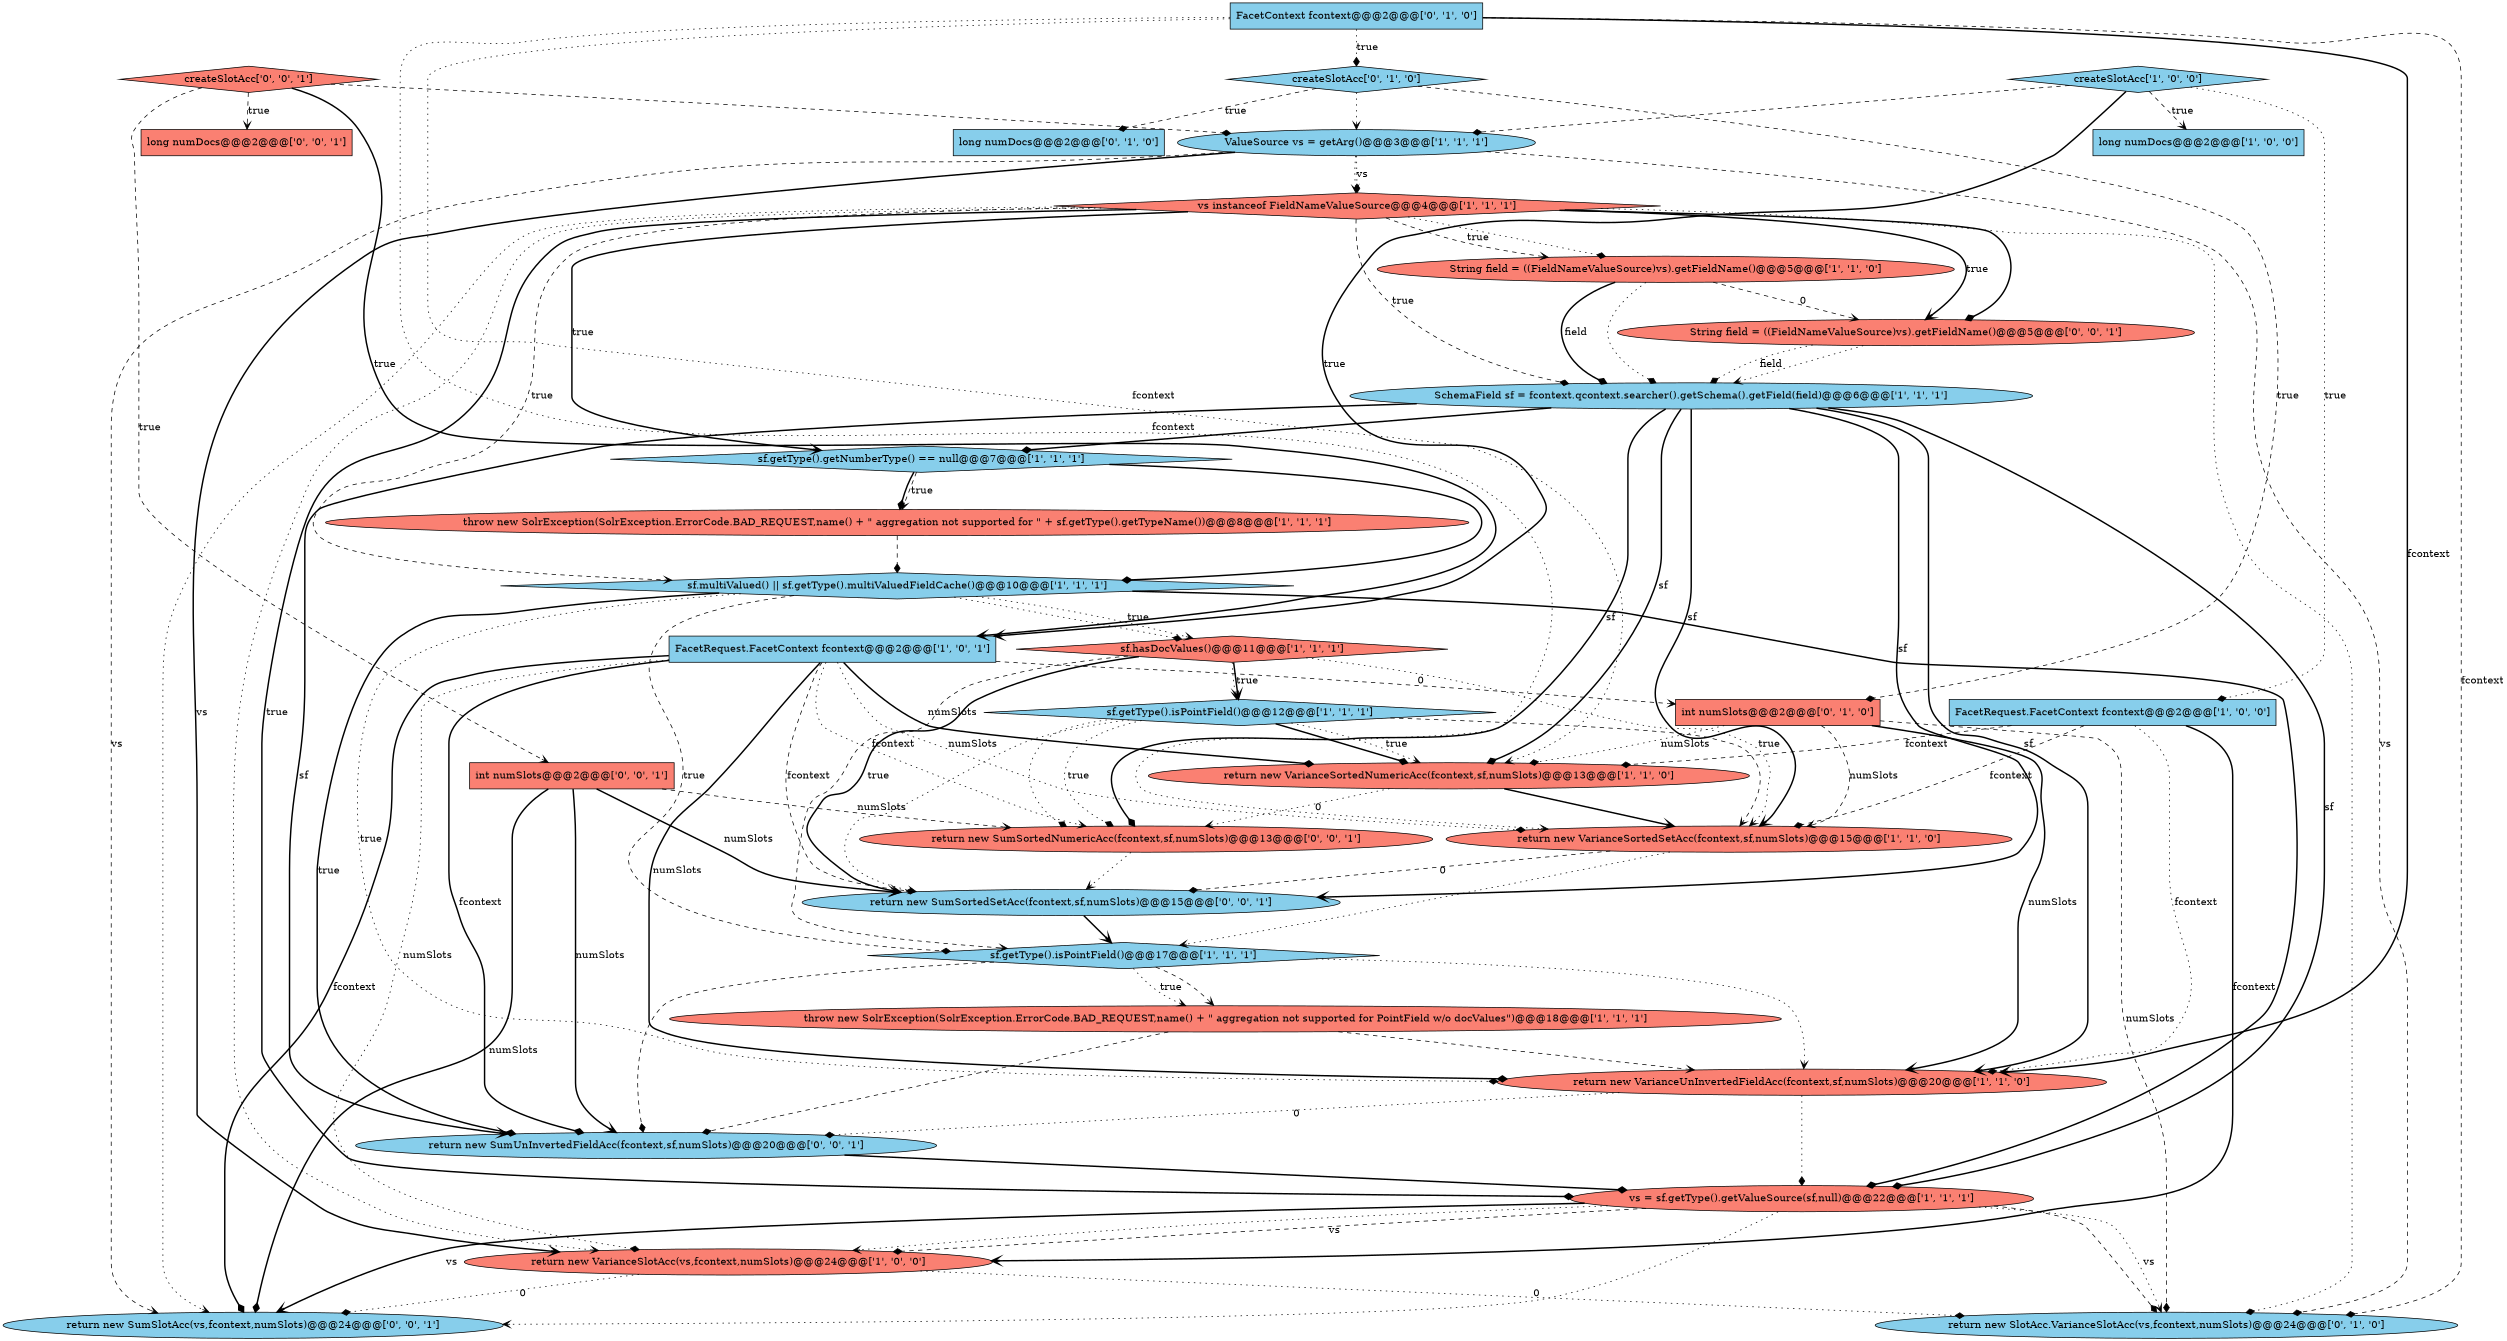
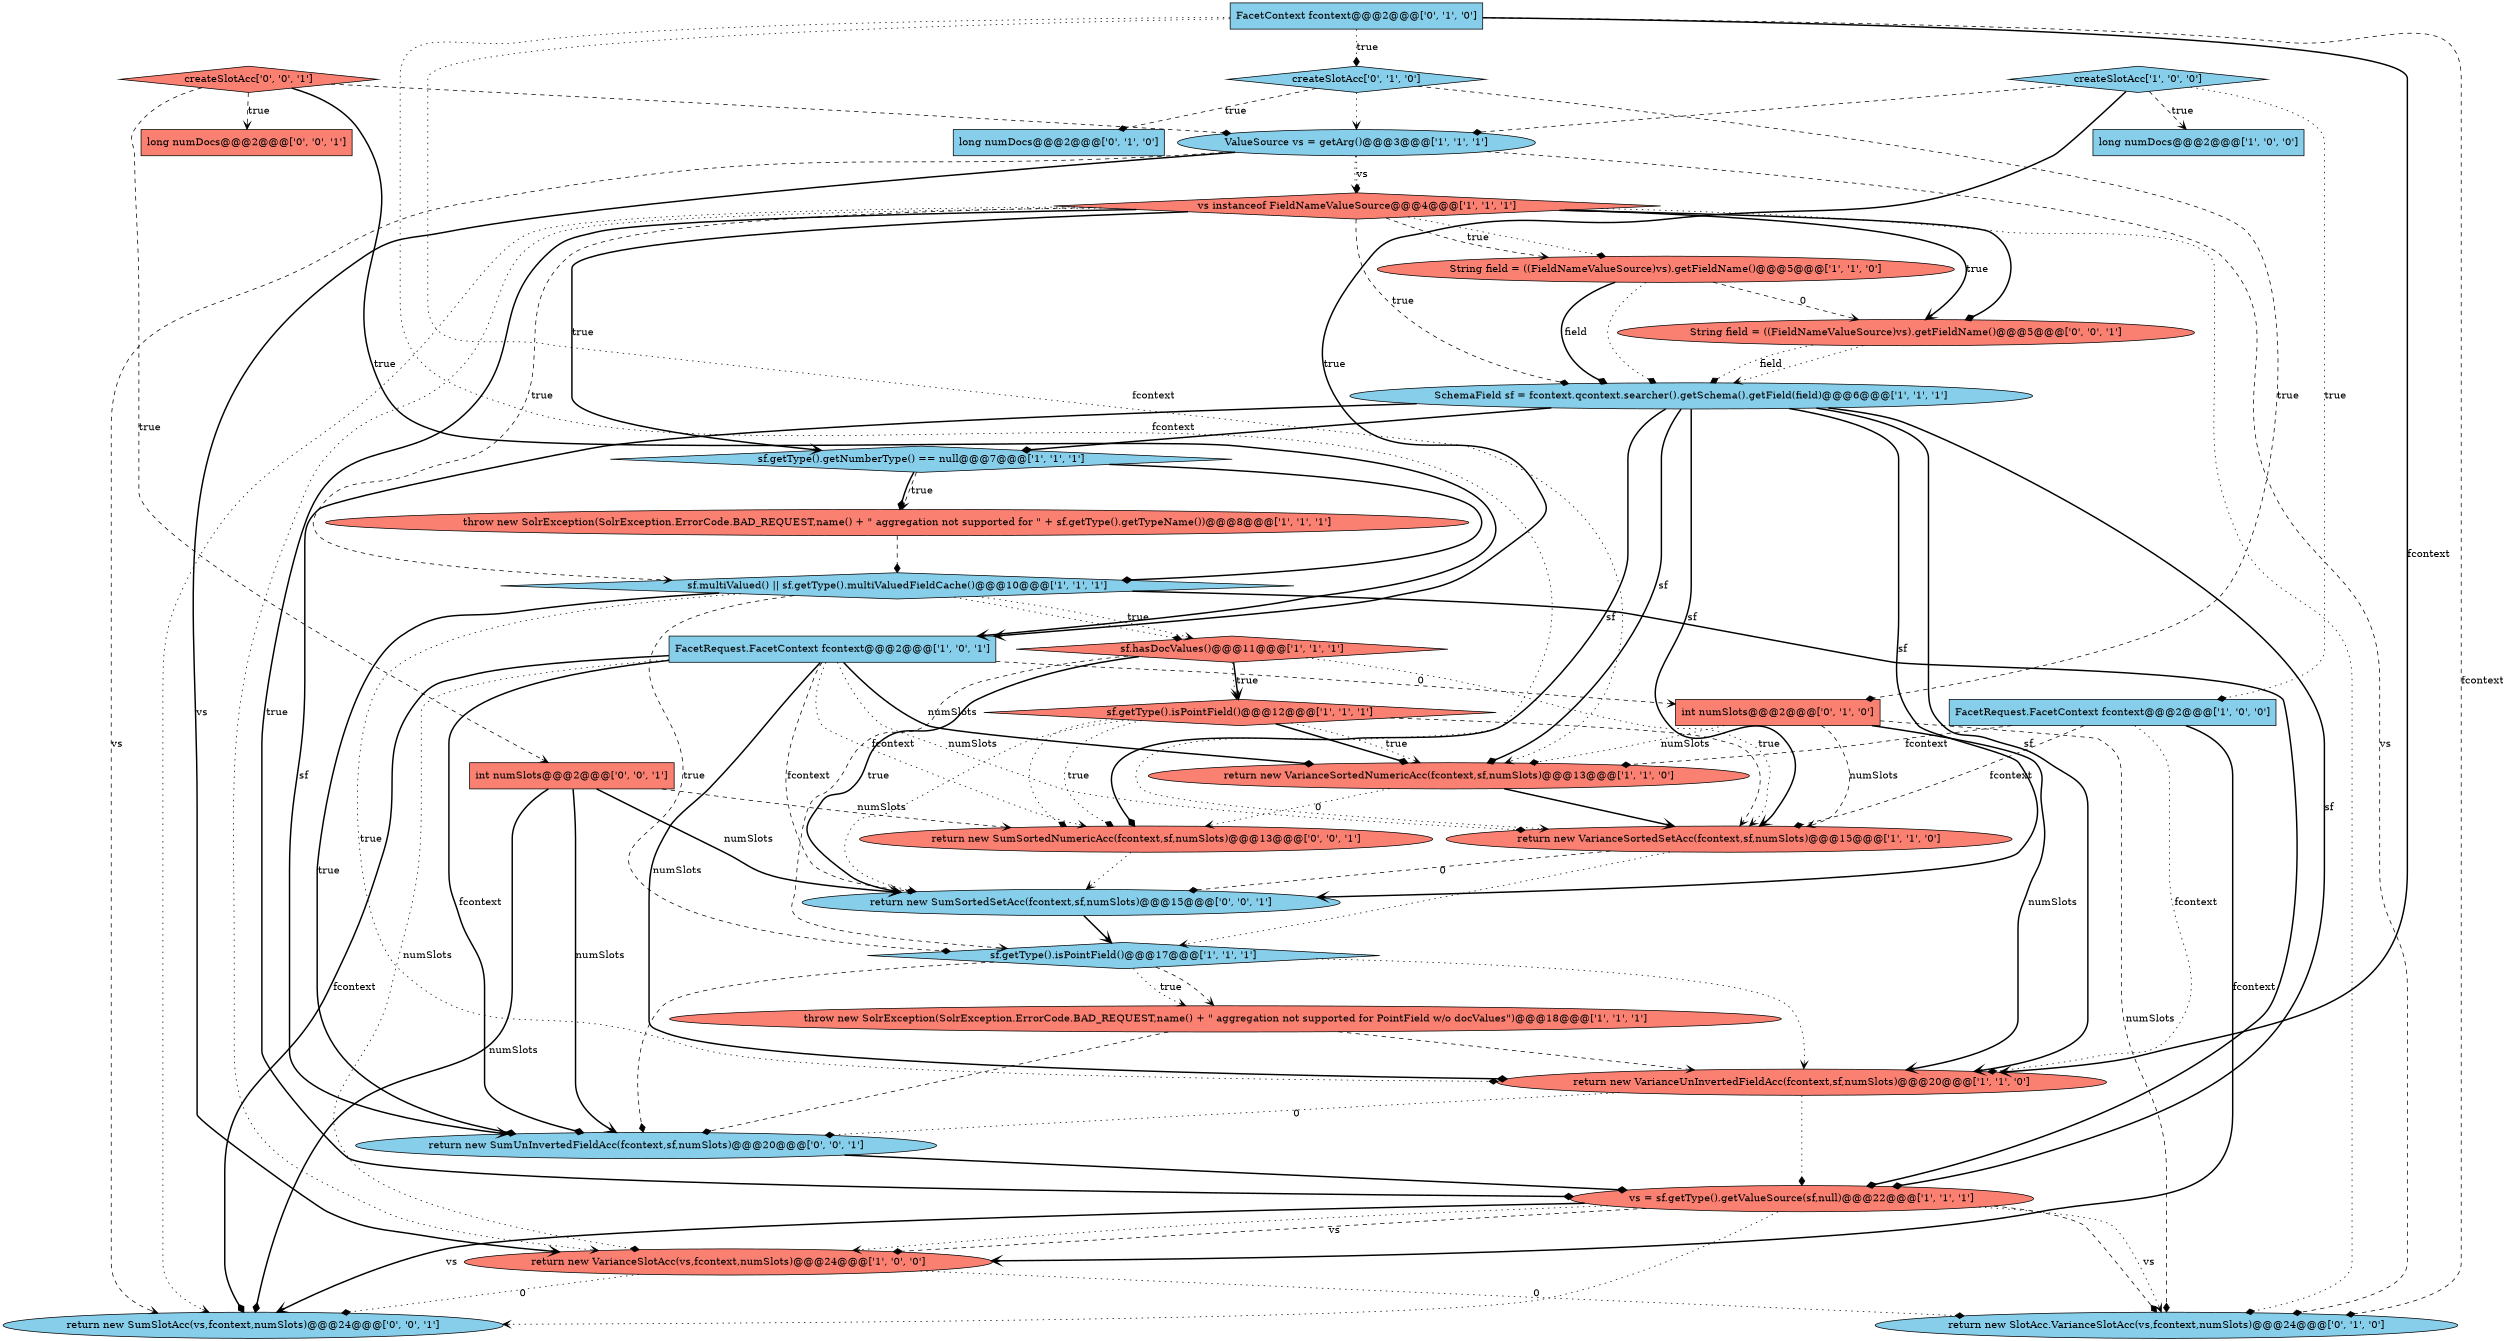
node "sf.getType().isPointField()@@@12@@@['1', '1', '1']": fillcolor skyblue -> salmon
